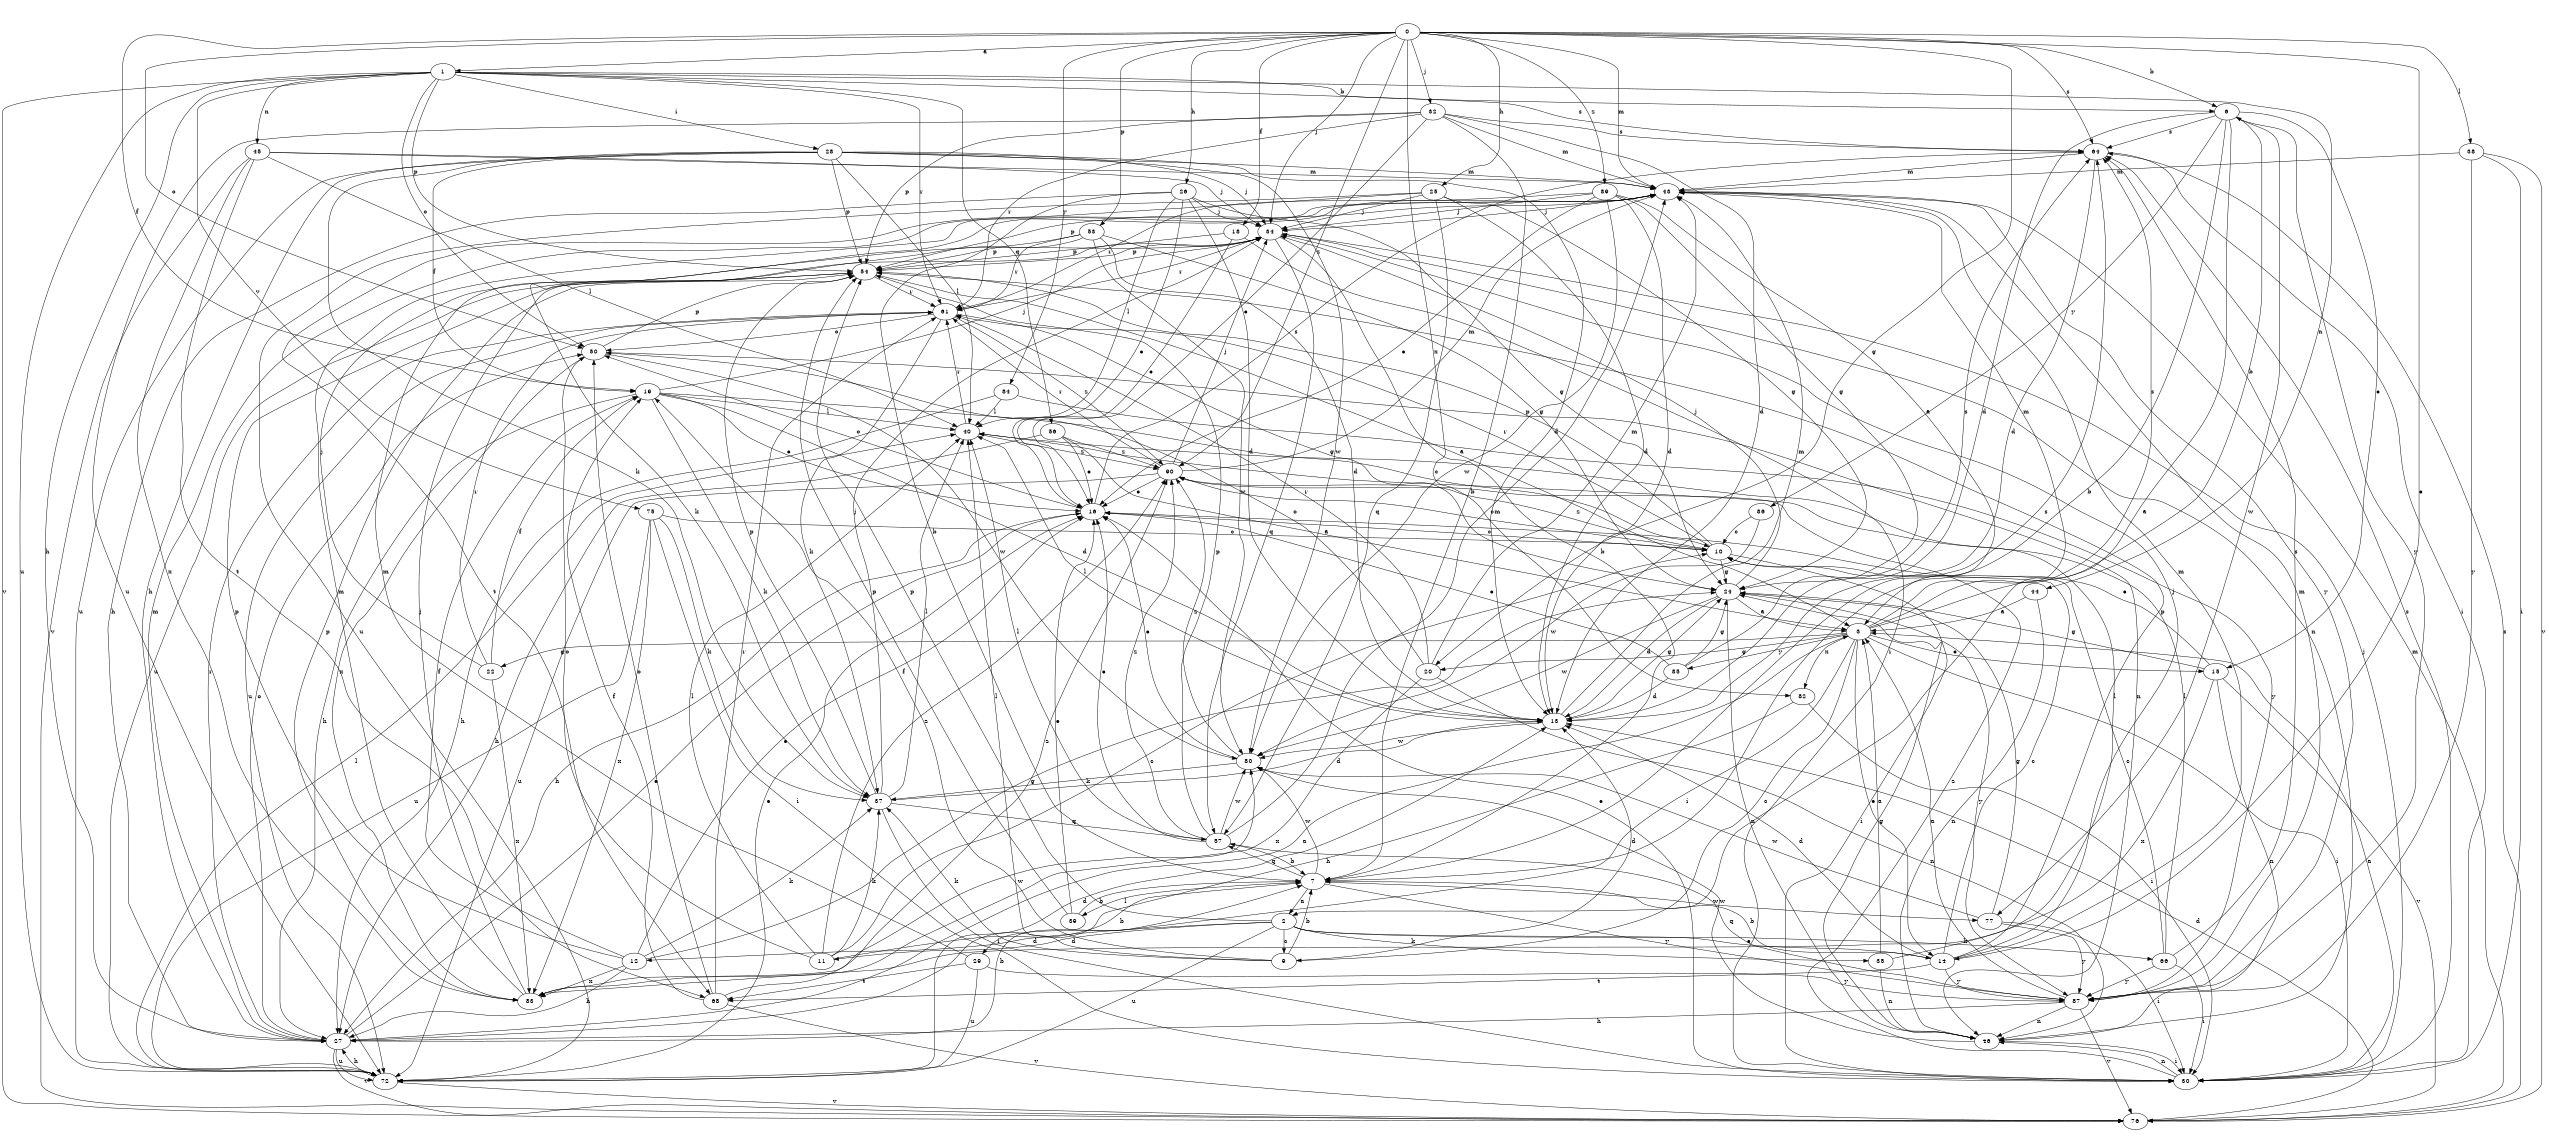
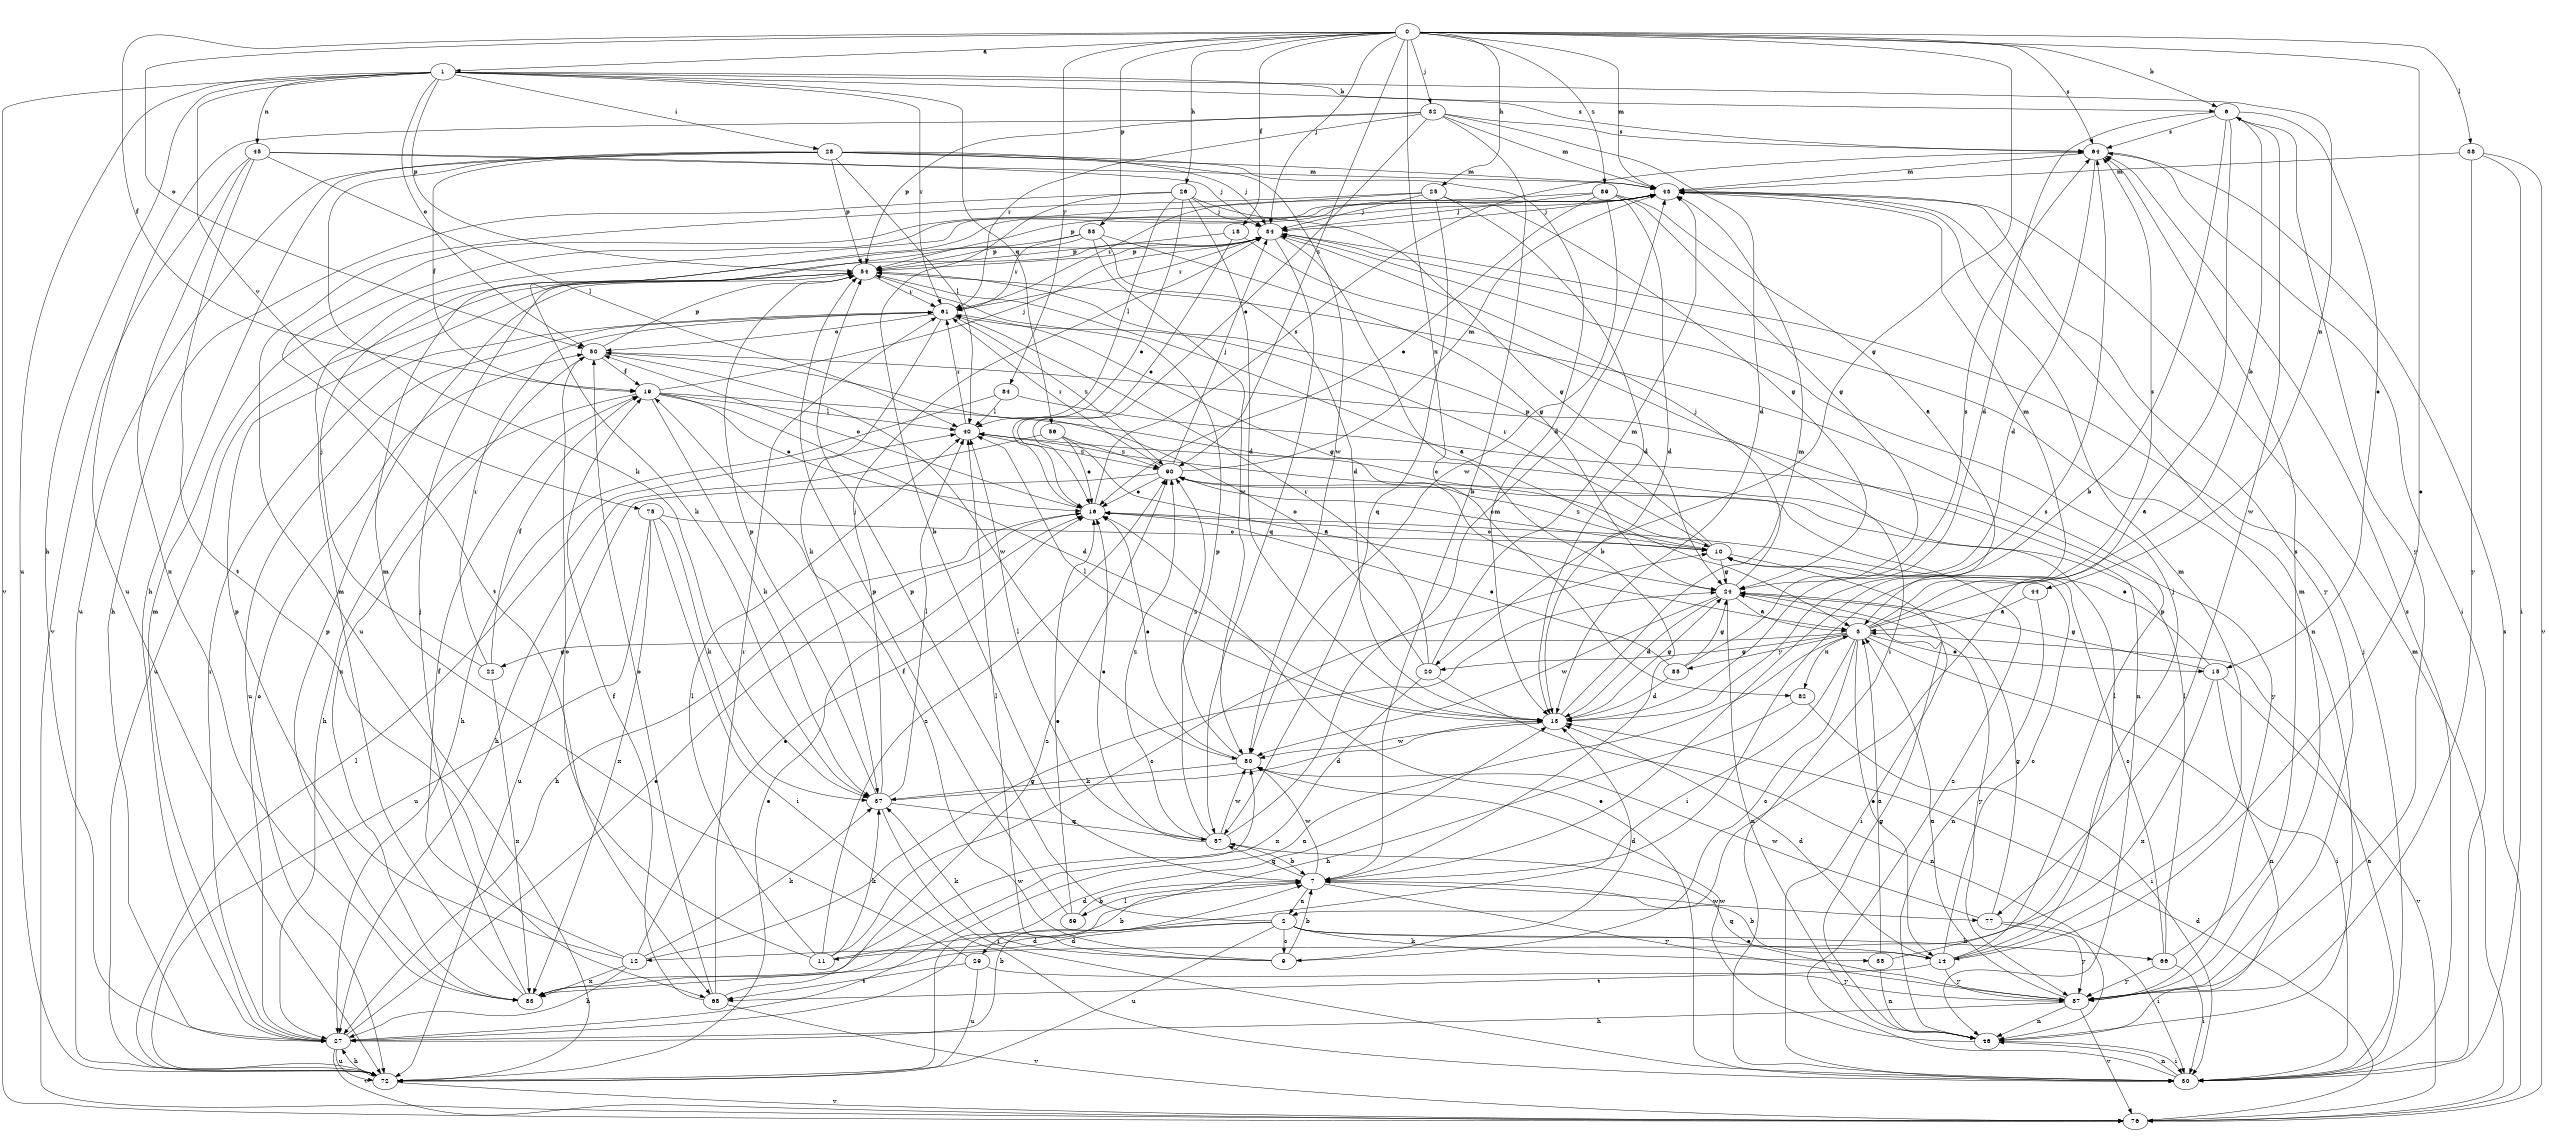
edge "50" -> "19": added, label "f"
node "86": removed
